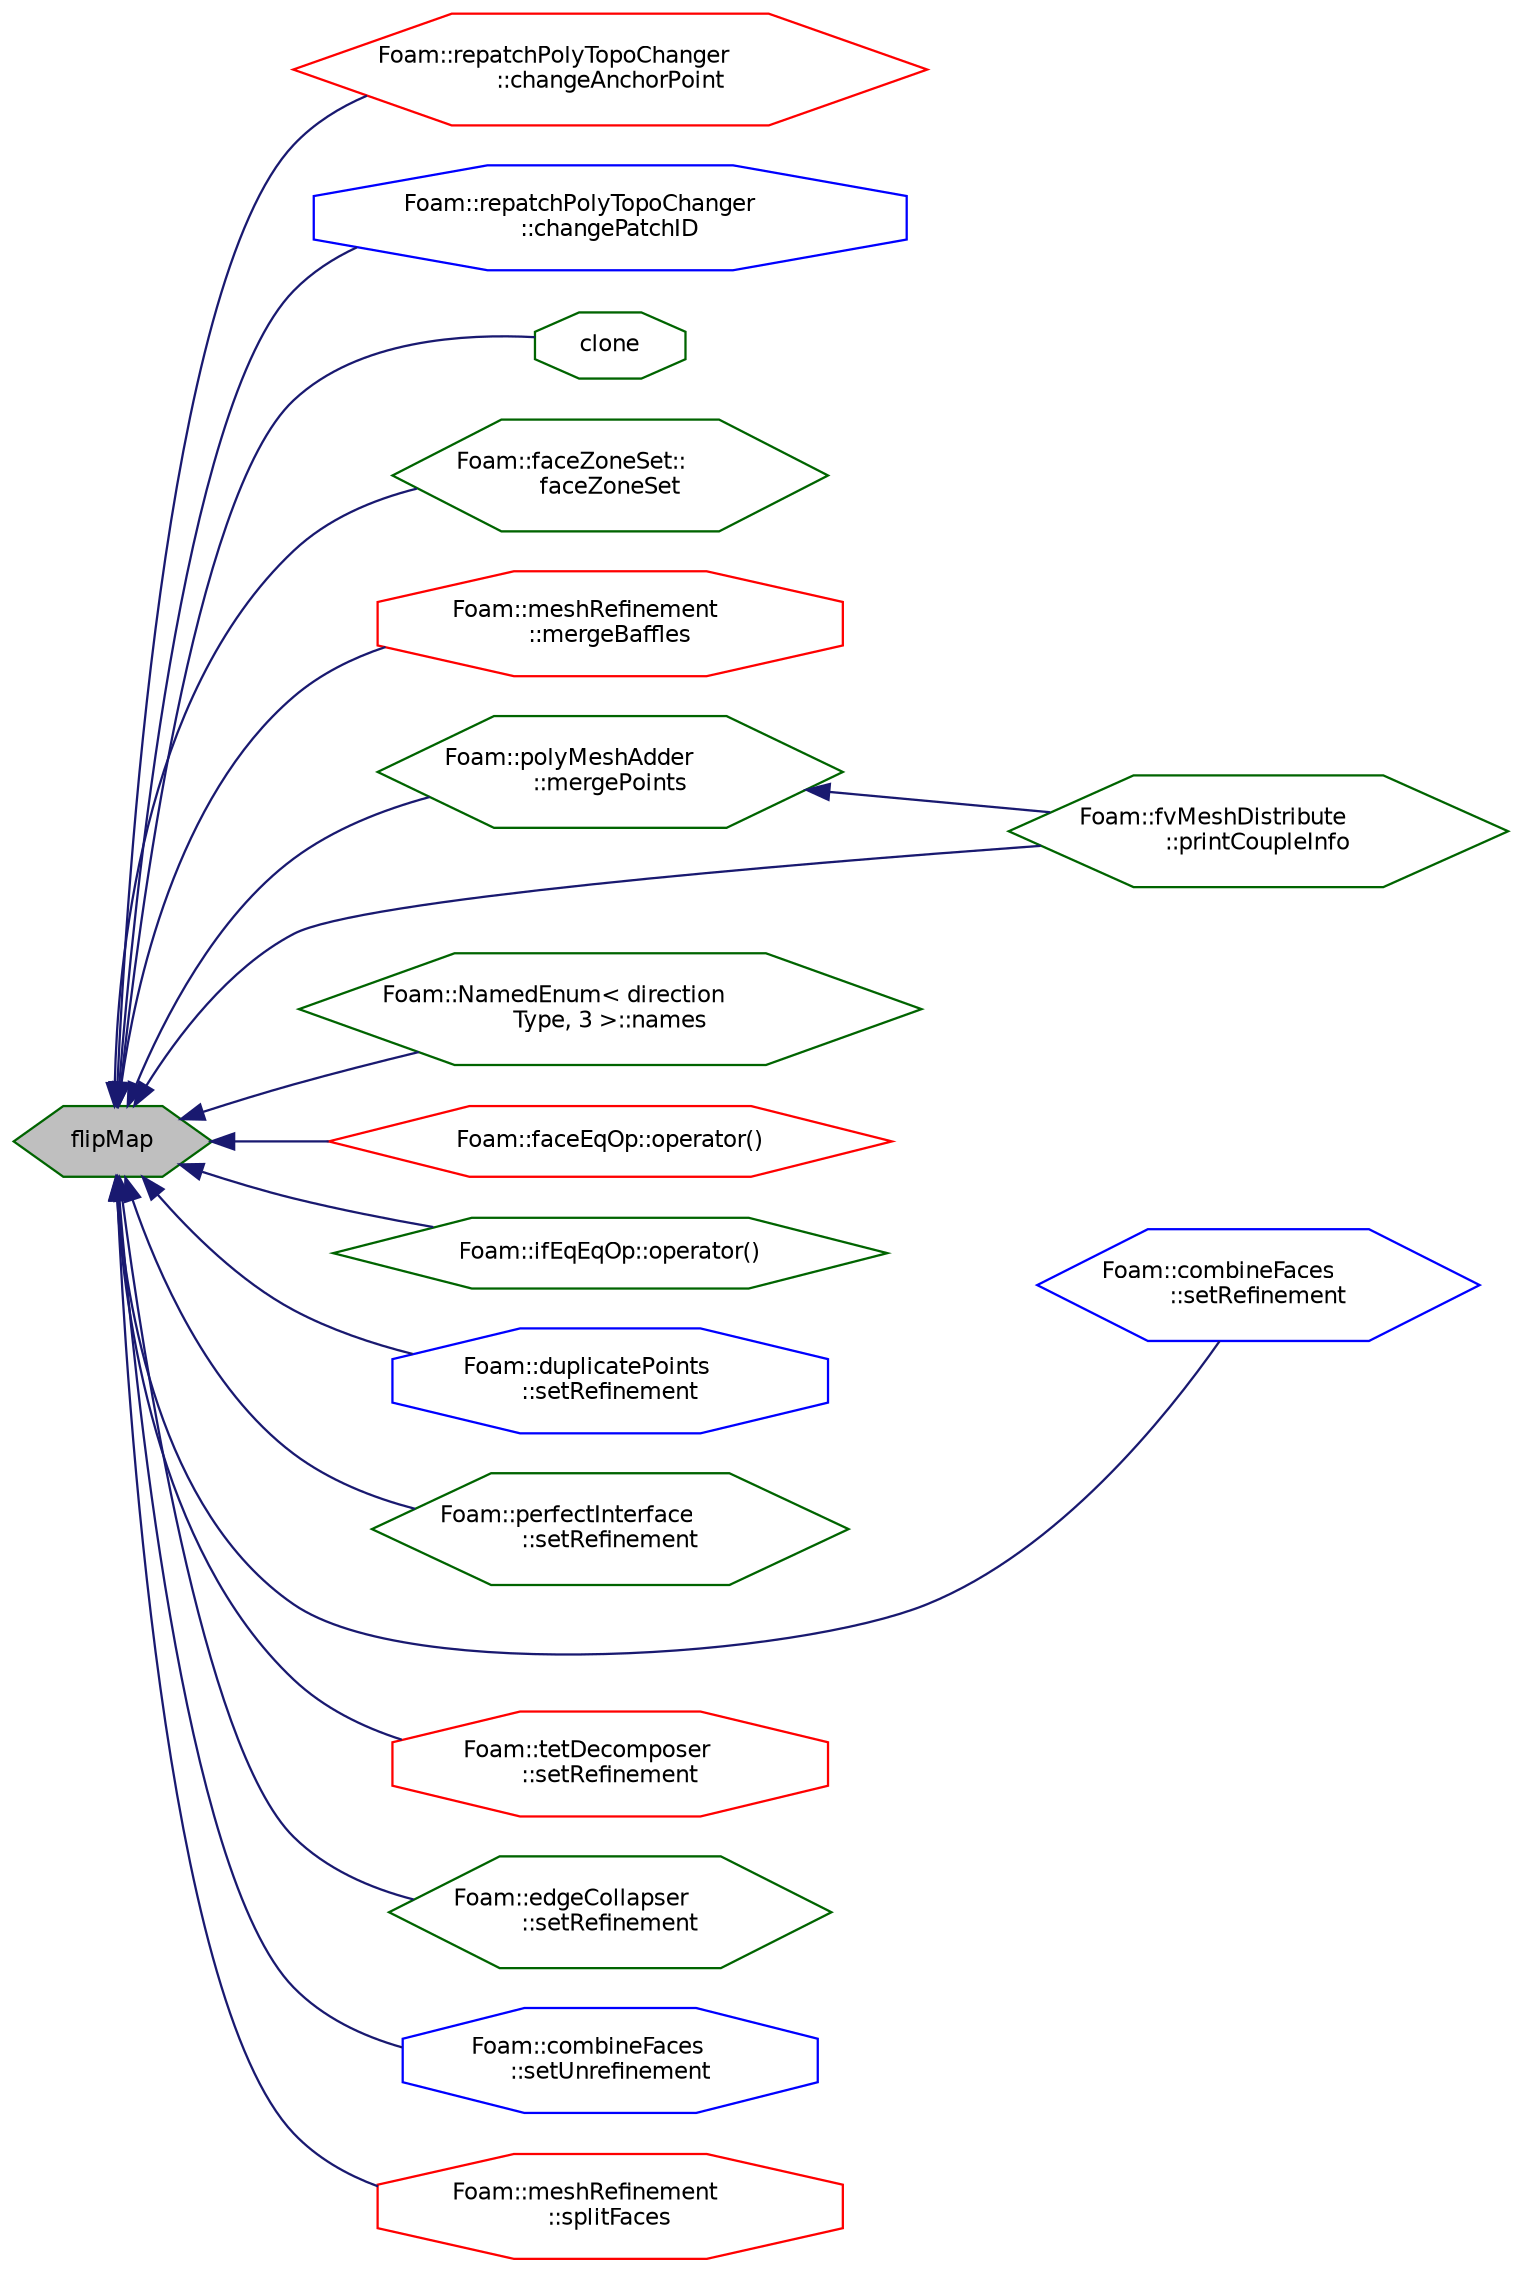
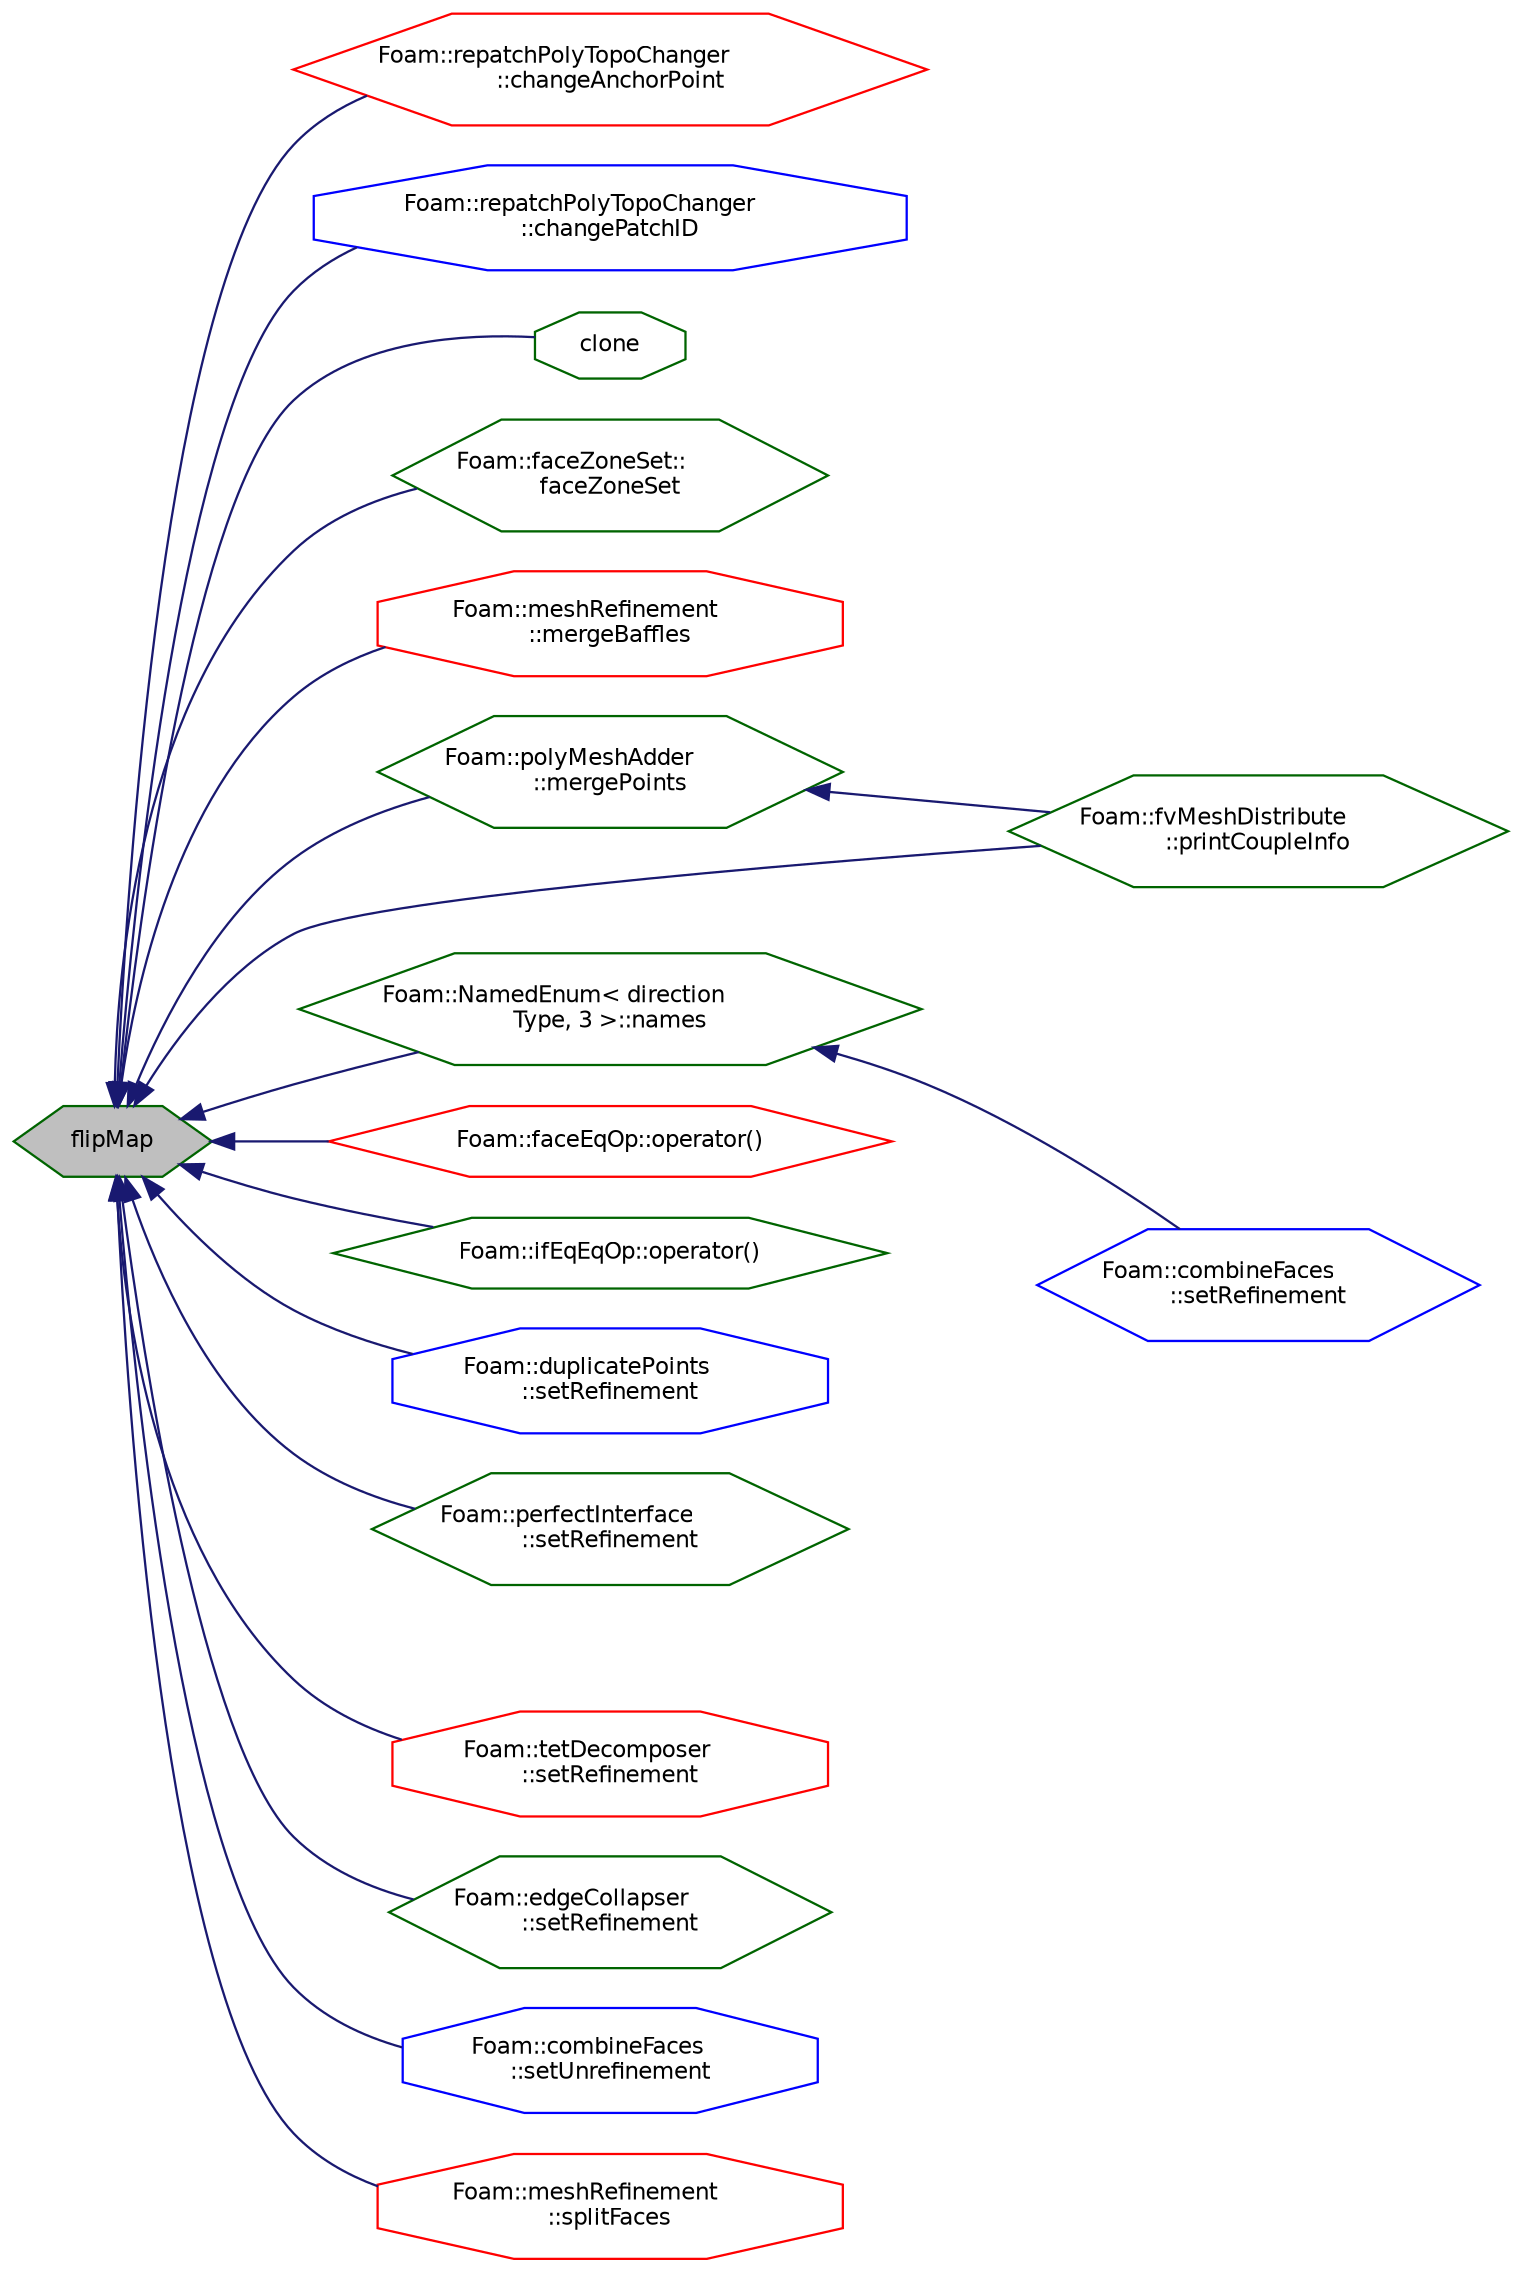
edge "Foam::combineFaces ::setRefinement" -> "flipMap": now "Foam::combineFaces ::setRefinement" -> "Foam::NamedEnum< direction Type, 3 >::names"
